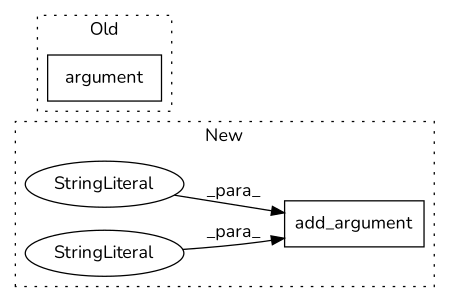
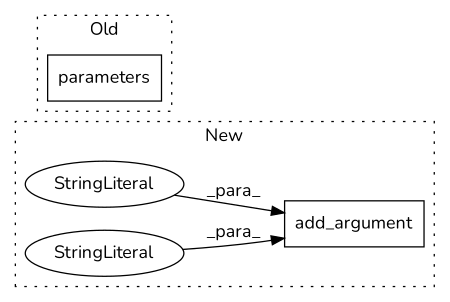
node "argument": label "argument" -> "parameters"
